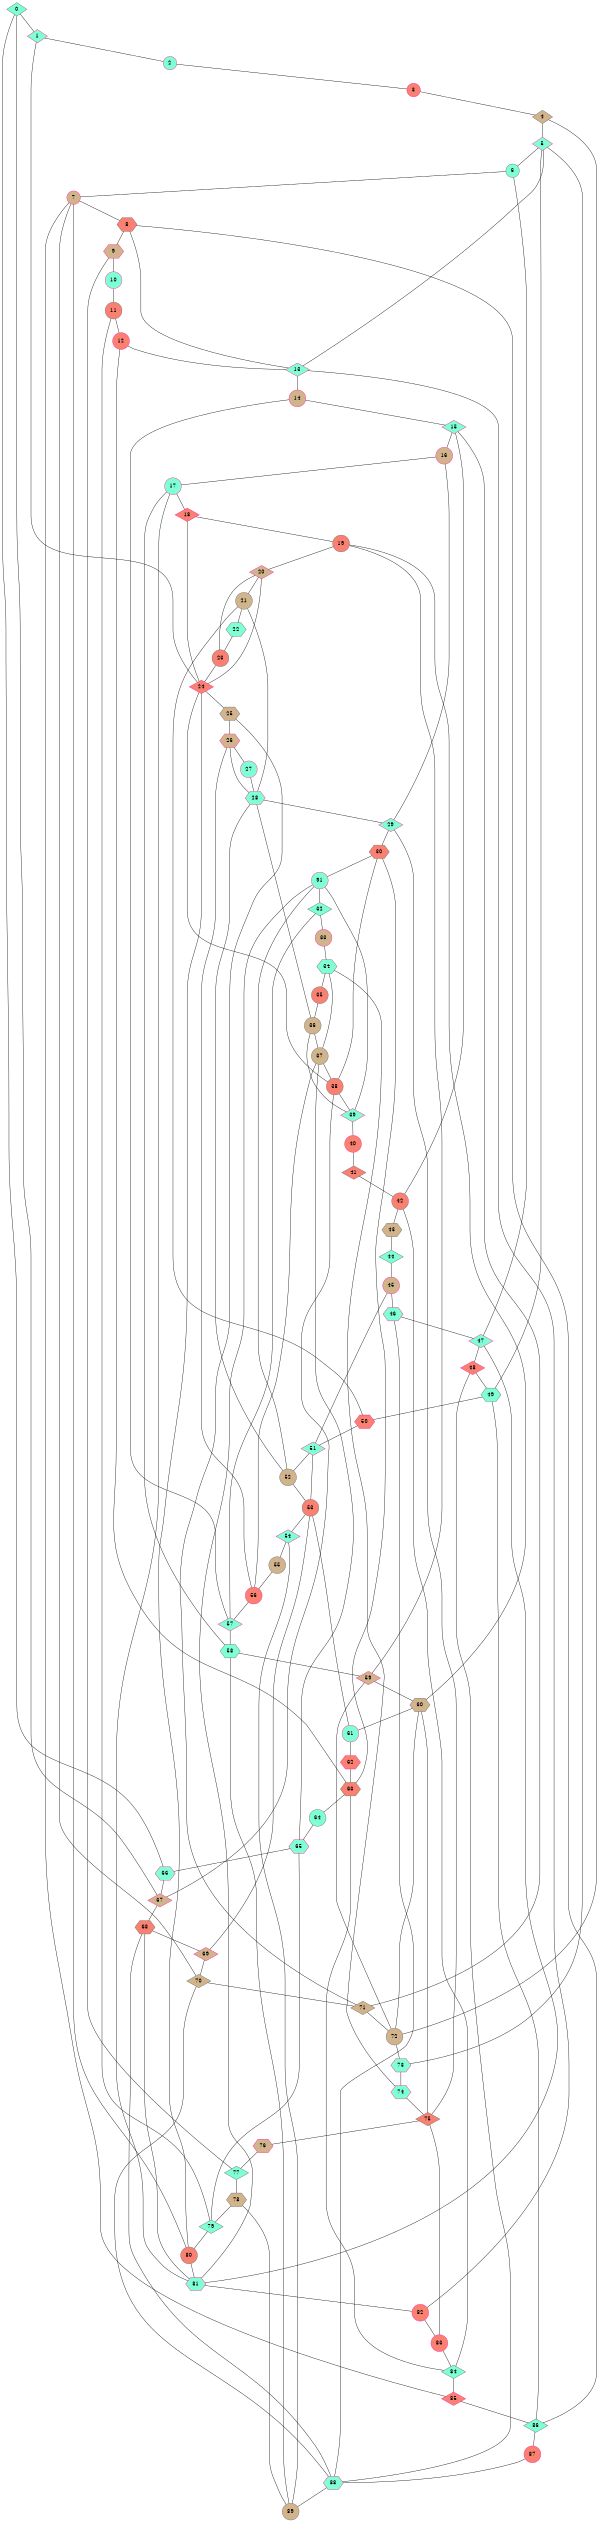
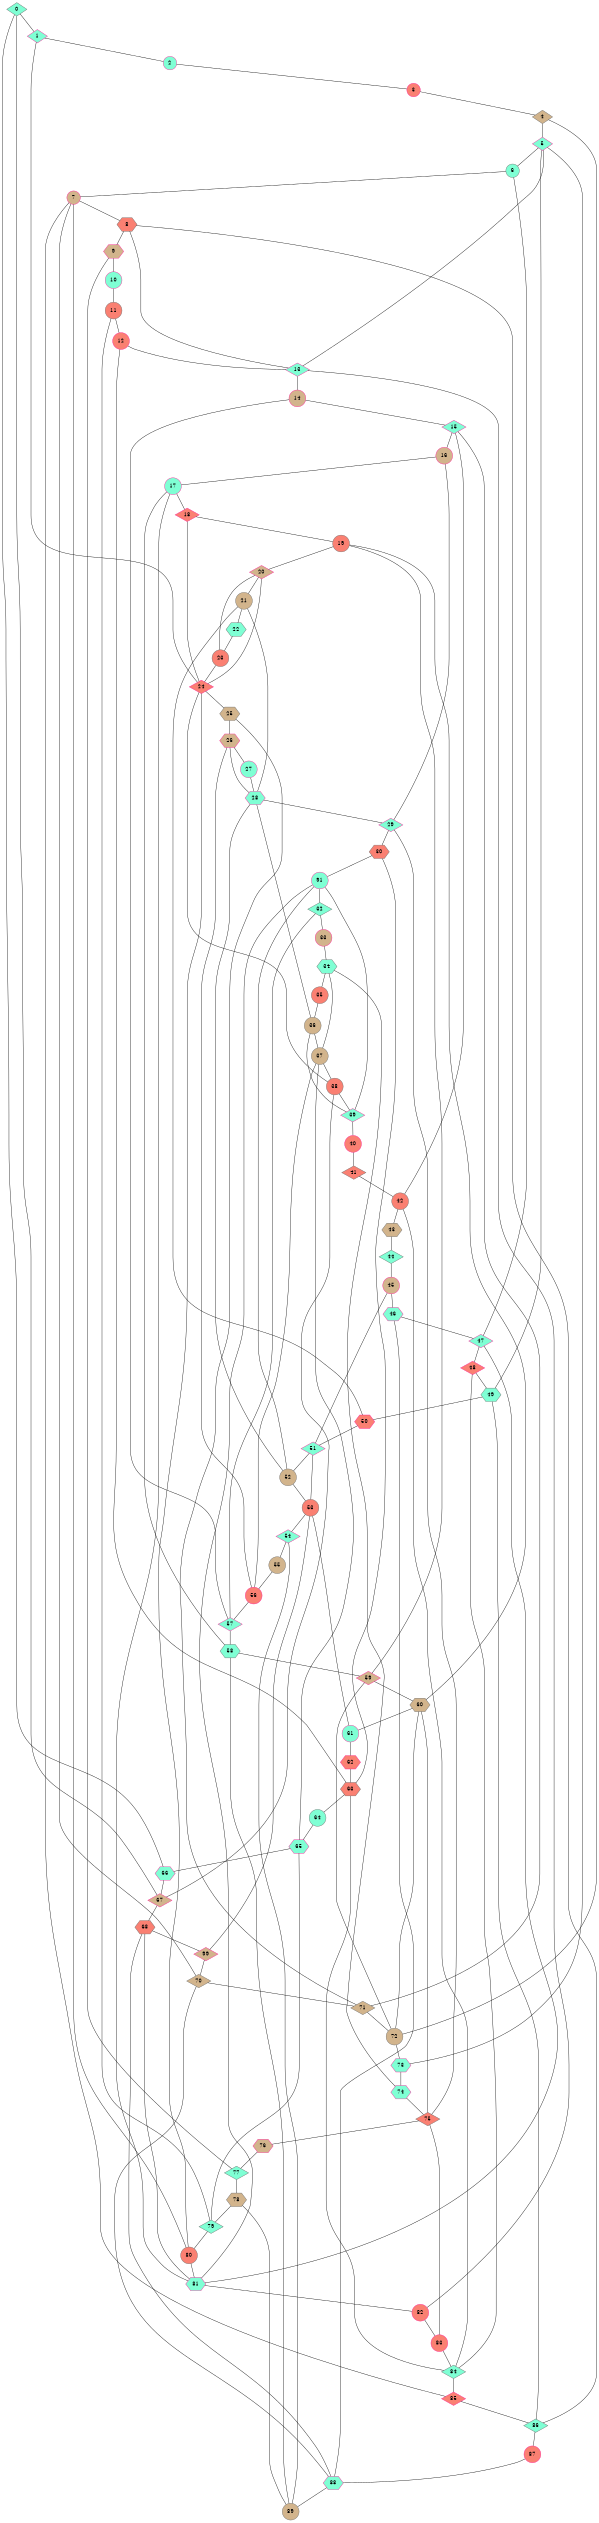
edge "30" -- "38": removed
node "69": label "69" -> "99"
edge "48" -- "88": now "48" -- "84"
